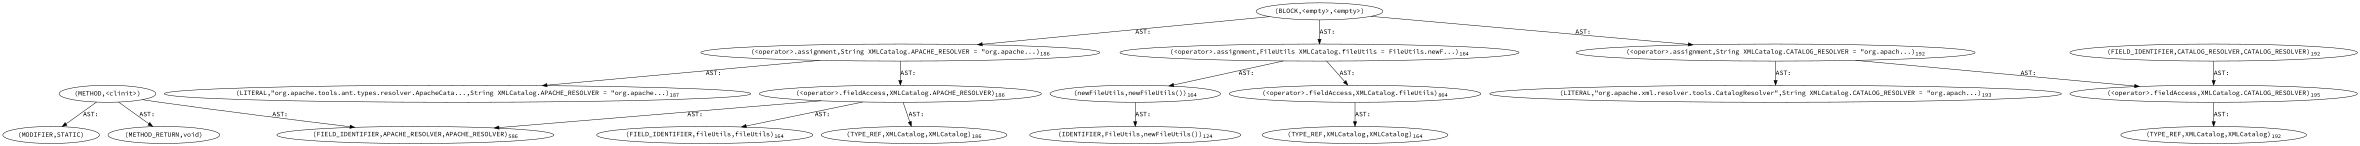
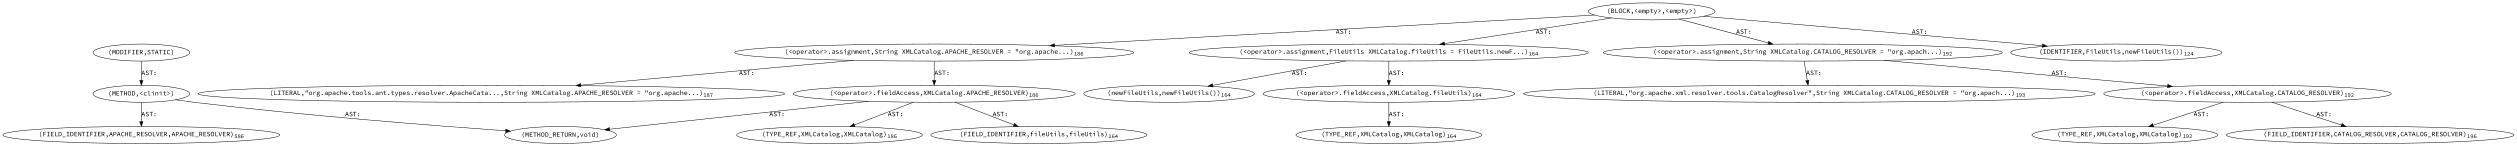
node "(FIELD_IDENTIFIER,CATALOG_RESOLVER,CATALOG_RESOLVER)": text "192" -> "196"
edge "(FIELD_IDENTIFIER,CATALOG_RESOLVER,CATALOG_RESOLVER)" -> "(<operator>.fieldAccess,XMLCatalog.CATALOG_RESOLVER)": reversed
node "(<operator>.fieldAccess,XMLCatalog.fileUtils)": text "864" -> "164"
node "(<operator>.fieldAccess,XMLCatalog.CATALOG_RESOLVER)": text "195" -> "192"
edge "(newFileUtils,newFileUtils())" -> "(IDENTIFIER,FileUtils,newFileUtils())": now "(BLOCK,<empty>,<empty>)" -> "(IDENTIFIER,FileUtils,newFileUtils())"
edge "(METHOD,<clinit>)" -> "(MODIFIER,STATIC)": reversed
edge "(<operator>.fieldAccess,XMLCatalog.APACHE_RESOLVER)" -> "(FIELD_IDENTIFIER,APACHE_RESOLVER,APACHE_RESOLVER)": now "(<operator>.fieldAccess,XMLCatalog.APACHE_RESOLVER)" -> "(METHOD_RETURN,void)"
